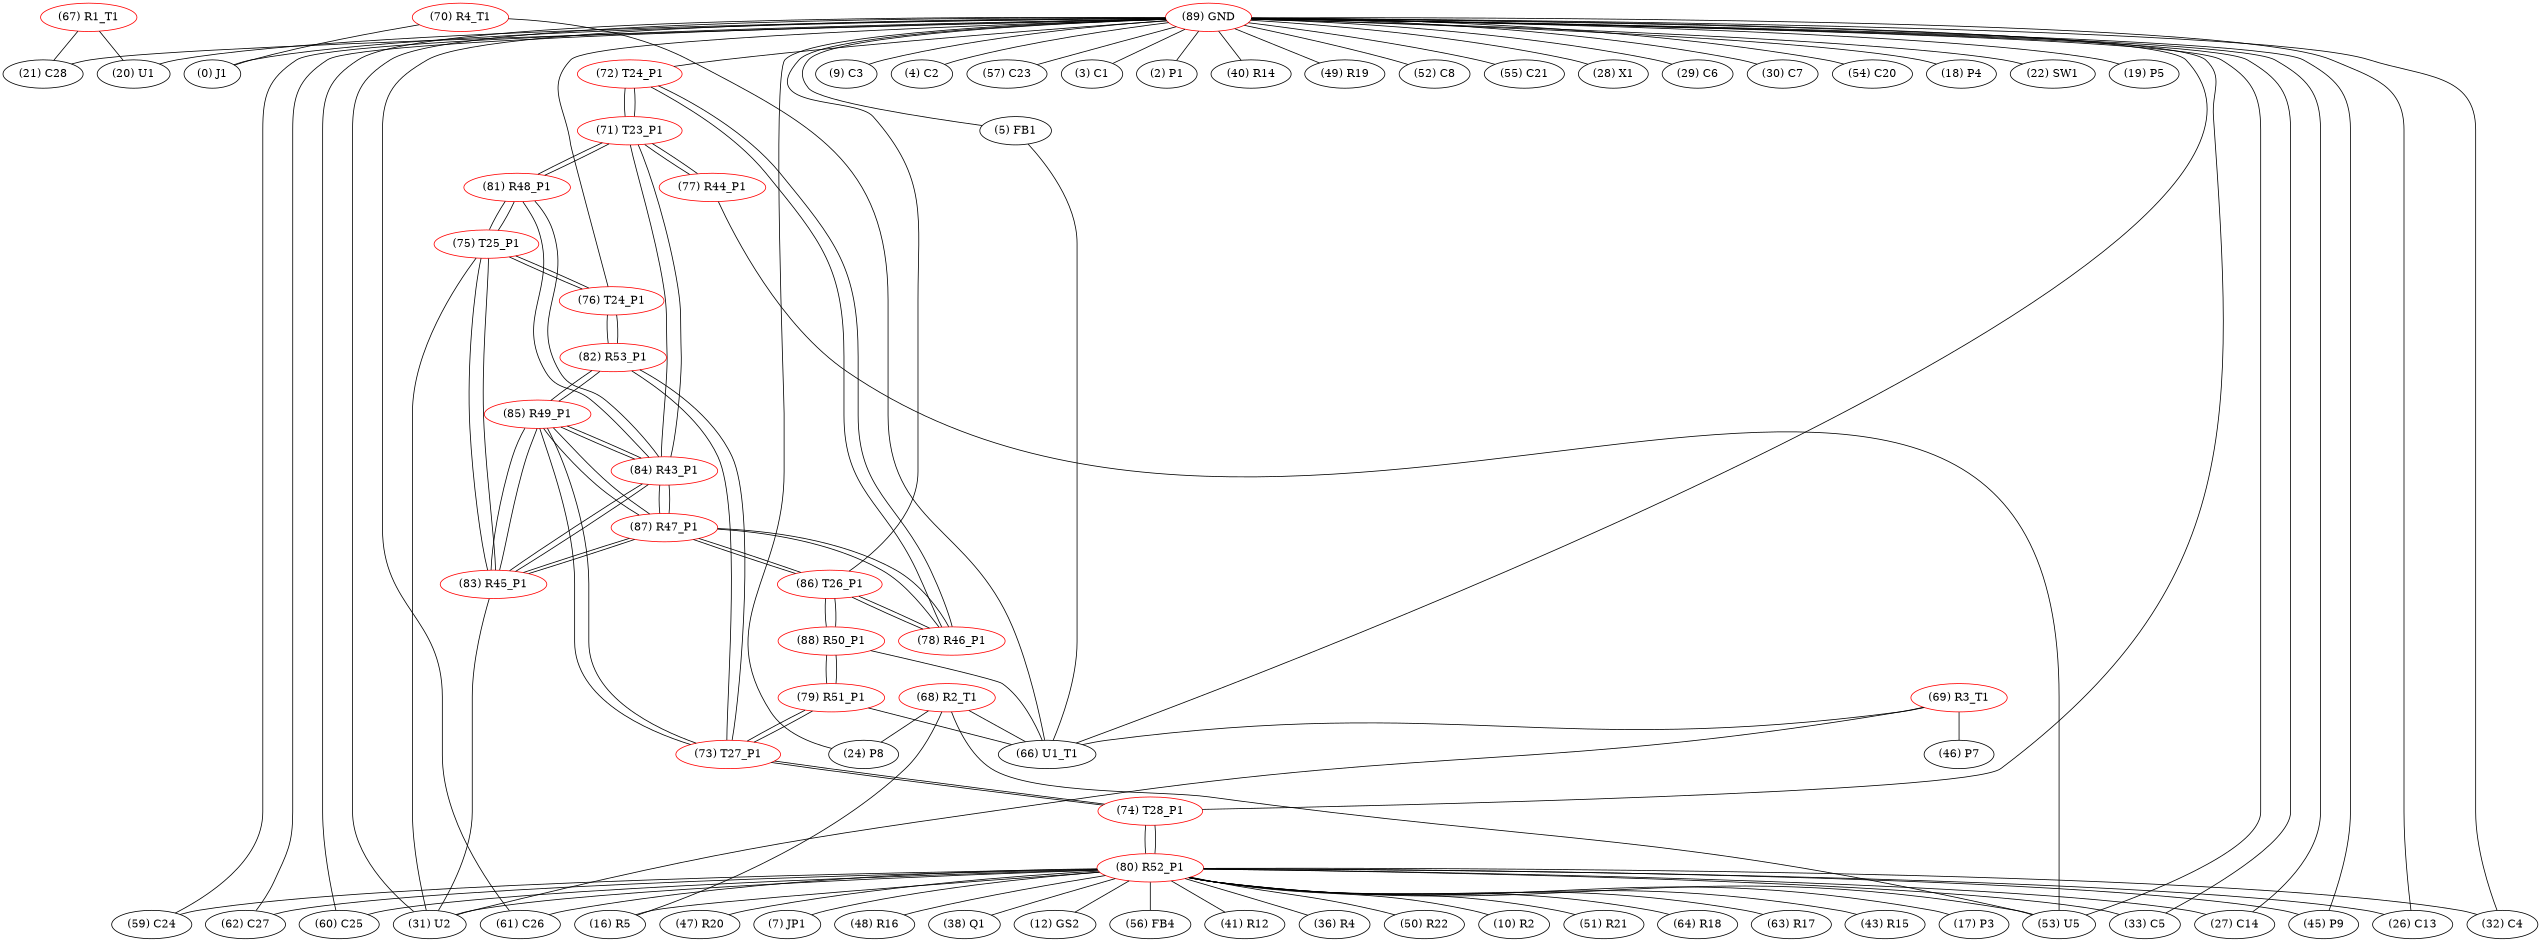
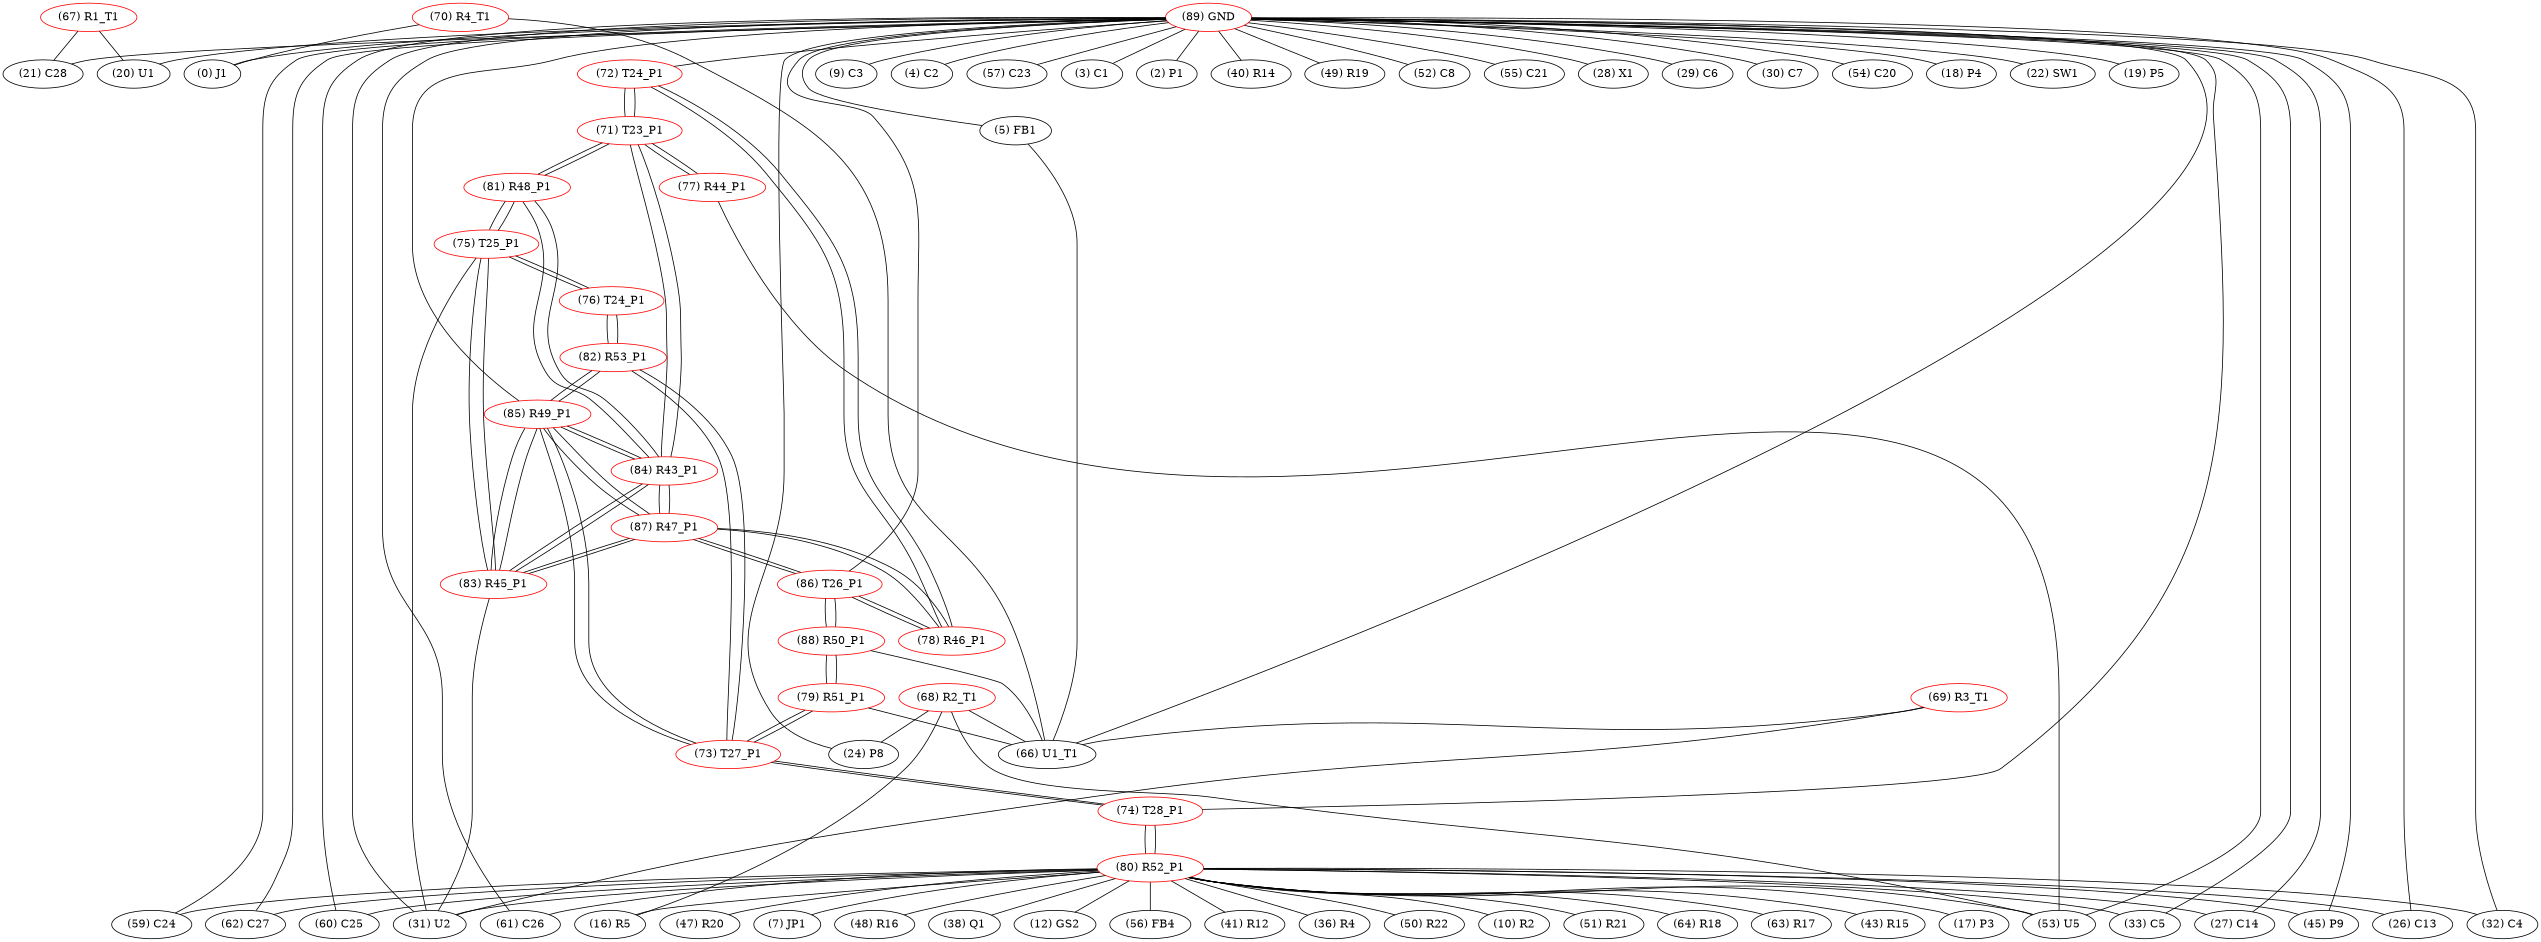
edge "(89) GND" -- "(76) T24_P1": now "(89) GND" -- "(85) R49_P1"
node "(46) P7": removed
